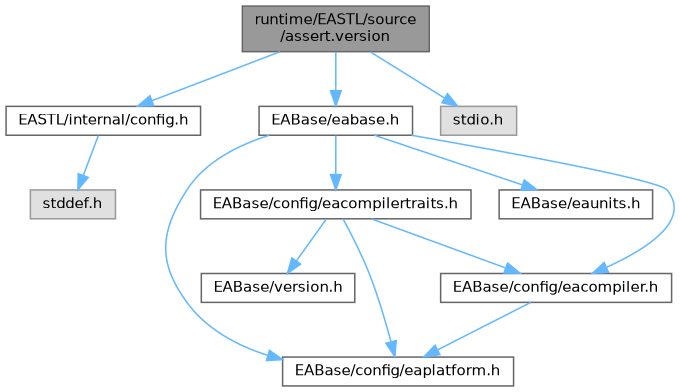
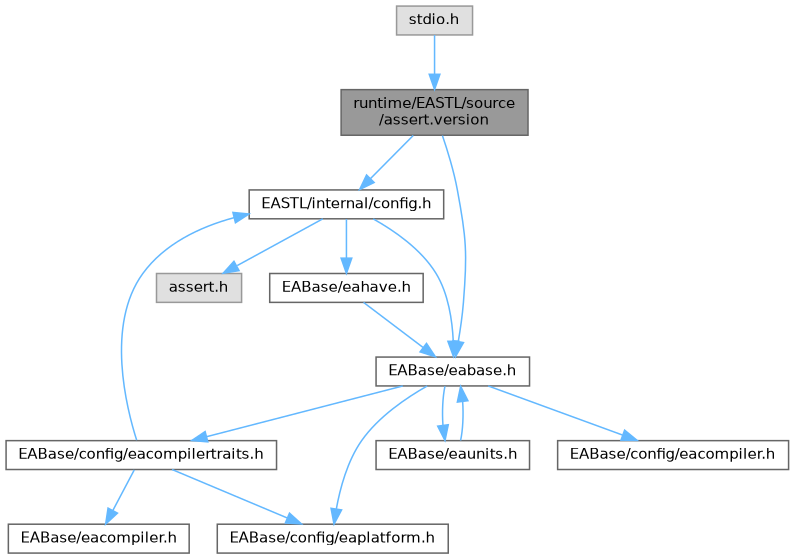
edge "runtime/EASTL/source /assert.version" -> "stdio.h": reversed
node "stddef.h": label "stddef.h" -> "assert.h"
edge "EABase/config/eacompilertraits.h" -> "EABase/config/eacompiler.h": now "EABase/config/eacompilertraits.h" -> "EASTL/internal/config.h"
edge "EASTL/internal/config.h" -> "EABase/eabase.h": added
node "EABase/version.h": label "EABase/version.h" -> "EABase/eacompiler.h"
node "EABase/eahave.h": added
edge "EABase/config/eacompiler.h" -> "EABase/config/eaplatform.h": removed
edge "EABase/eaunits.h" -> "EABase/eabase.h": added
